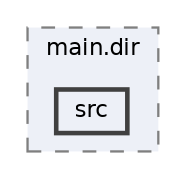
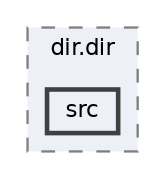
cluster "main.dir": label "main.dir" -> "dir.dir"
